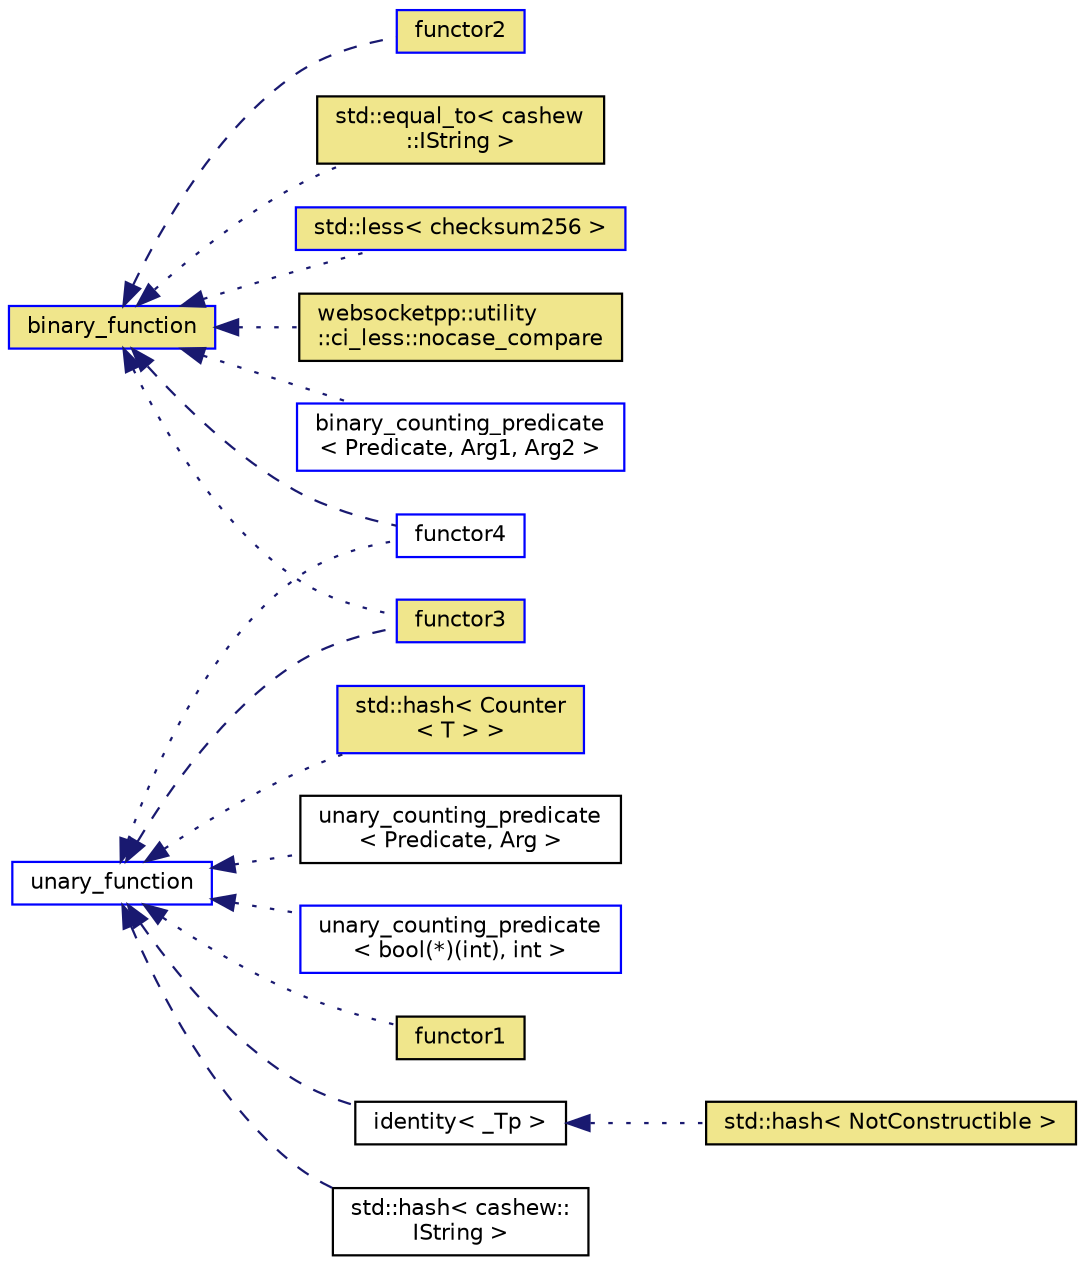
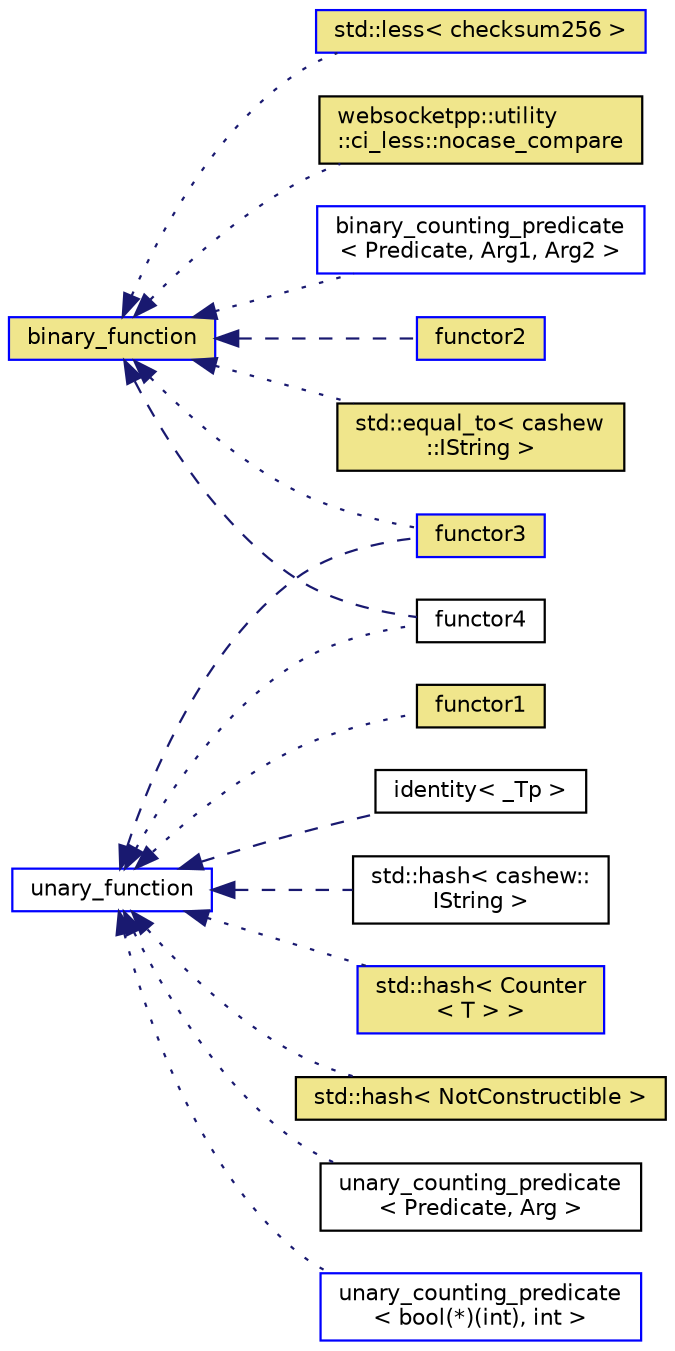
node "functor4": color blue -> black
edge "std::hash< NotConstructible >" -> "identity< _Tp >": now "std::hash< NotConstructible >" -> "unary_function"
